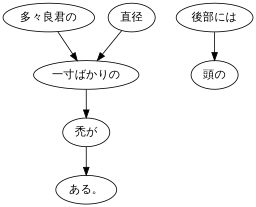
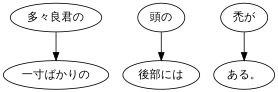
node "直径": removed
edge "後部には" -> "頭の": reversed
edge "一寸ばかりの" -> "禿が": removed
